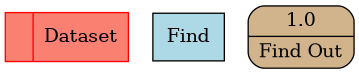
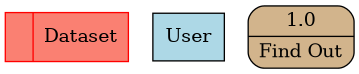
node "Find": label "Find" -> "User"
